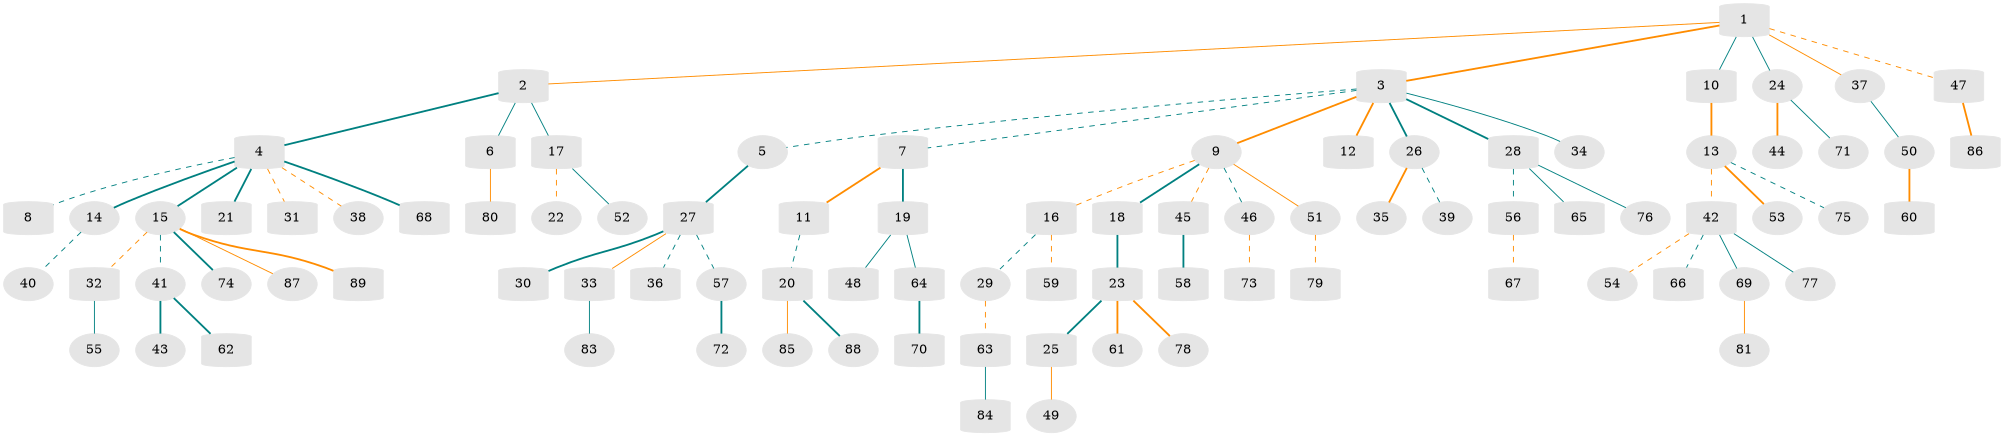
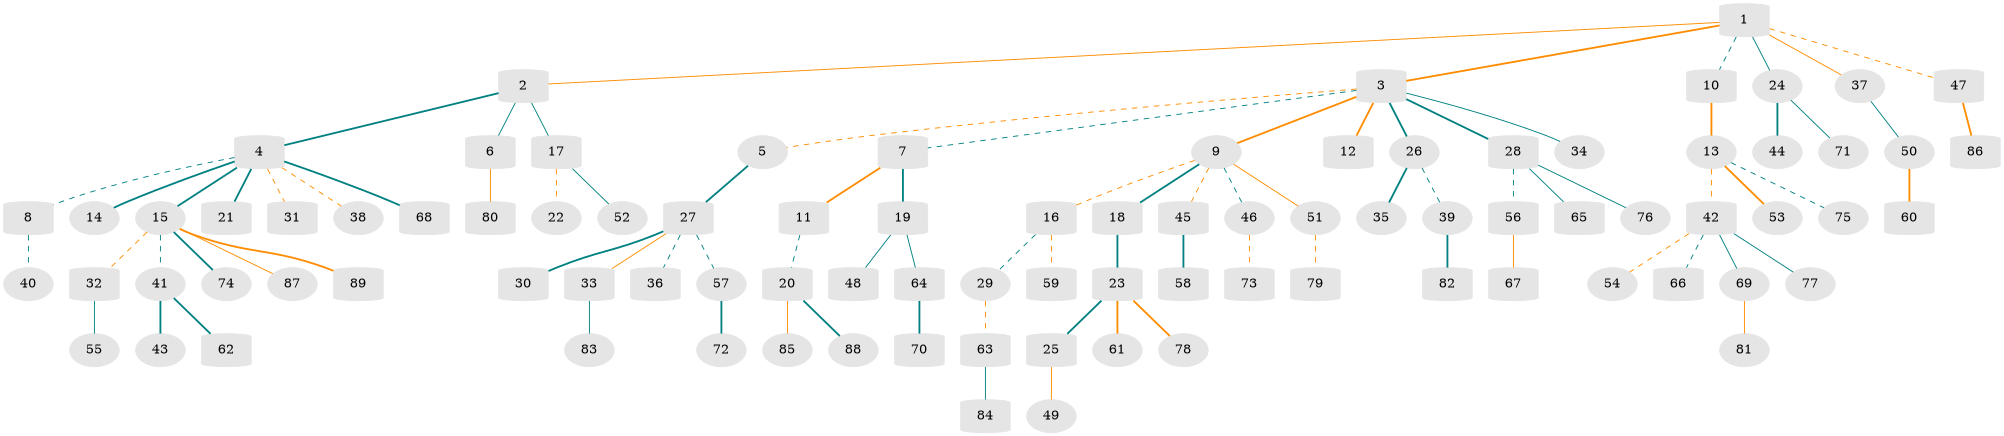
edge "1" -- "10": style solid -> dashed
edge "3" -- "5": color teal -> darkorange
edge "24" -- "44": color darkorange -> teal
edge "26" -- "35": color darkorange -> teal
edge "14" -- "40": now "8" -- "40"
edge "56" -- "67": style dashed -> solid
node "82": added
